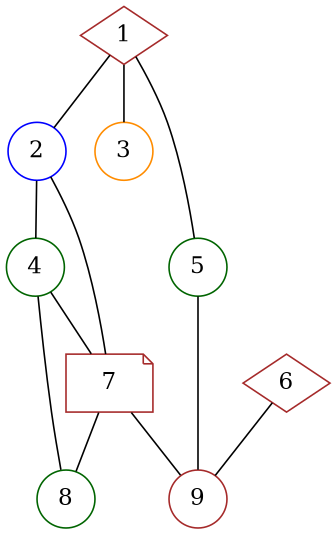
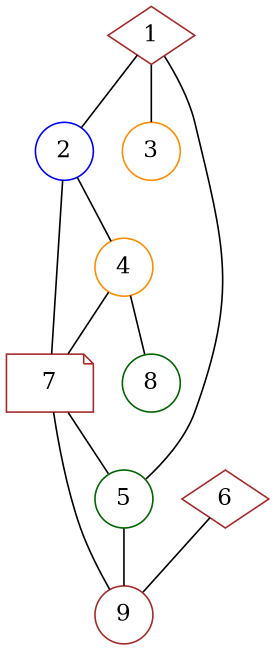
node "4": color darkgreen -> darkorange
edge "7" -- "8": now "7" -- "5"
